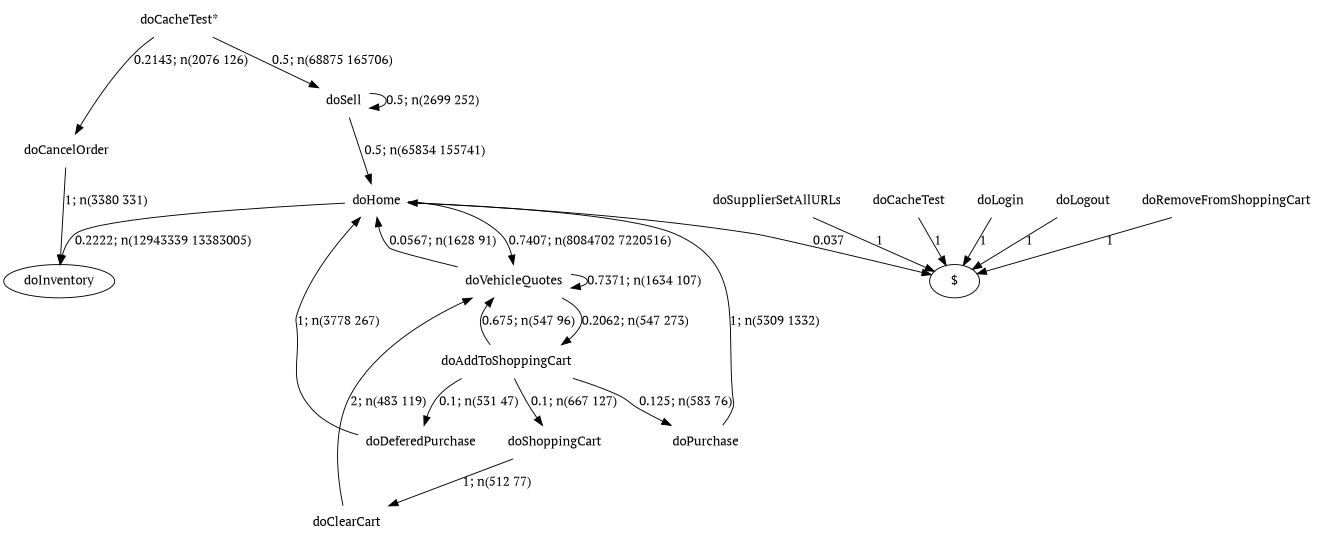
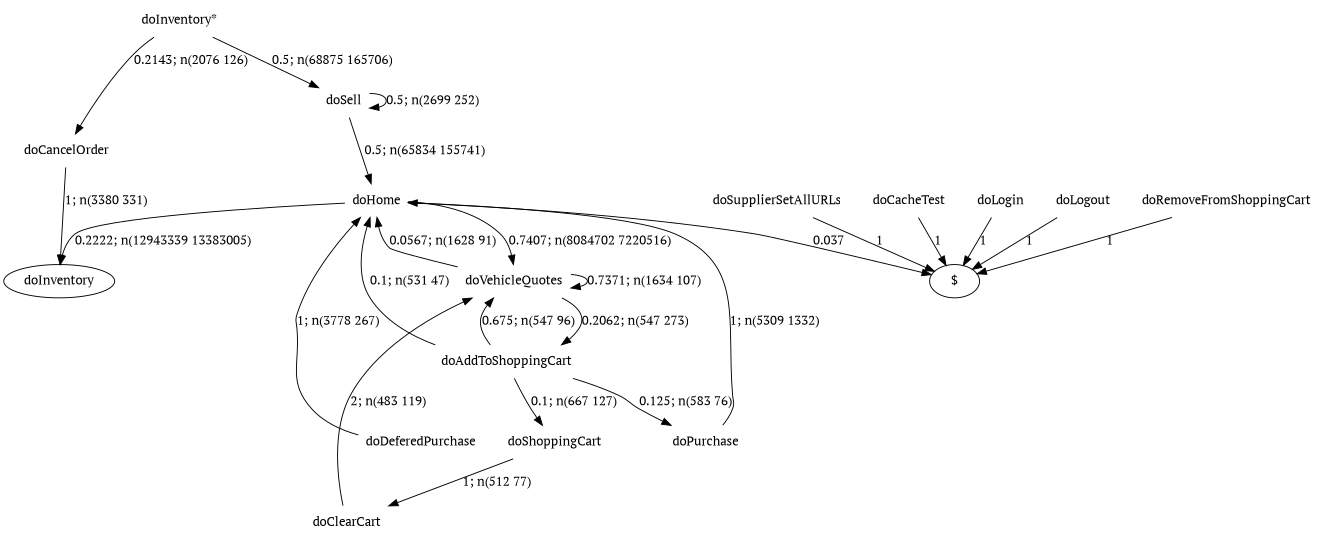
node "doCacheTest*": label "doCacheTest*" -> "doInventory*"
edge "doAddToShoppingCart" -> "doDeferedPurchase": now "doAddToShoppingCart" -> "doHome"
